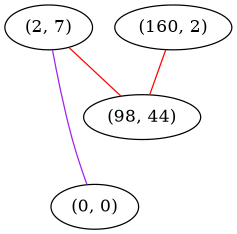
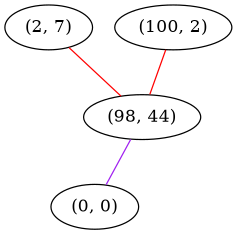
node "(160, 2)": label "(160, 2)" -> "(100, 2)"
edge "(2, 7)" -- "(0, 0)": now "(98, 44)" -- "(0, 0)"
